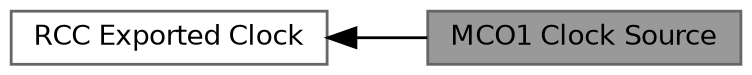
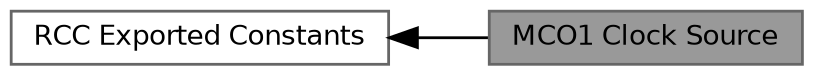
node "RCC Exported Clock": label "RCC Exported Clock" -> "RCC Exported Constants"
